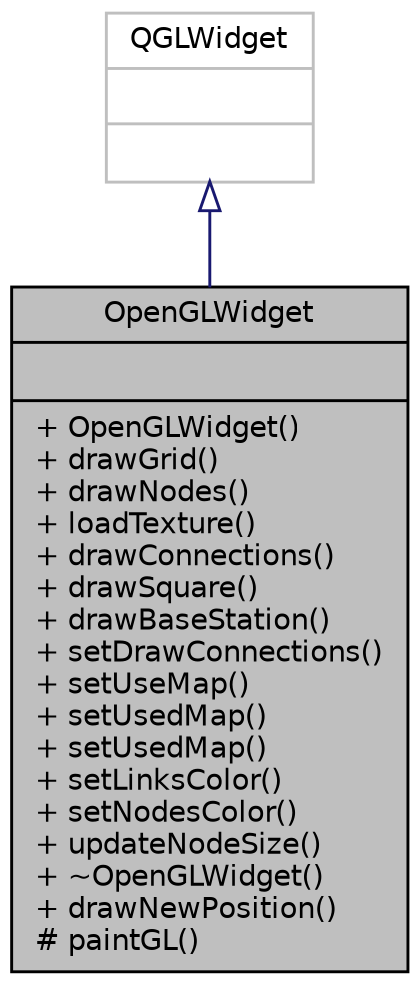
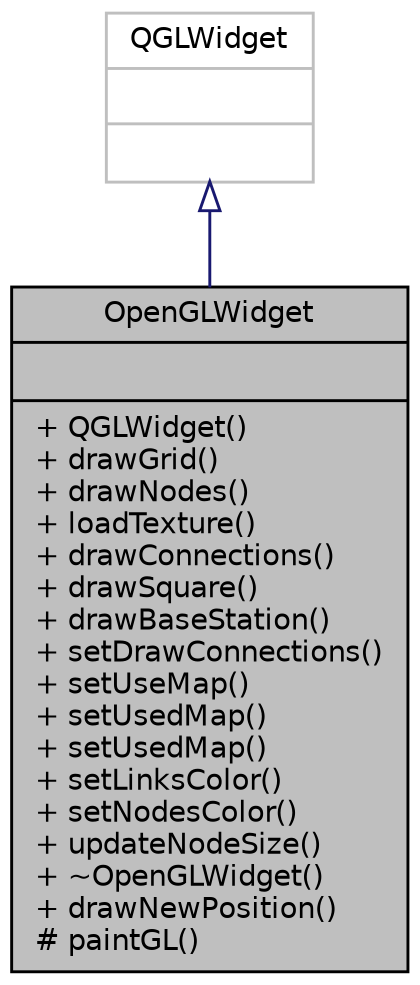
node "OpenGLWidget": text "+ OpenGLWidget()" -> "+ QGLWidget()"
